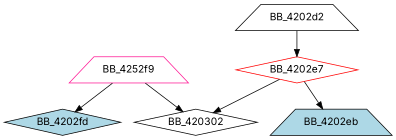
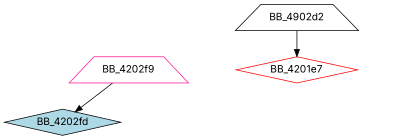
node "BB_4202d2": label "BB_4202d2" -> "BB_4902d2"
node "BB_4252f9": label "BB_4252f9" -> "BB_4202f9"
node "BB_4202e7": label "BB_4202e7" -> "BB_4201e7"
node "BB_420302": removed
node "BB_4202eb": removed
